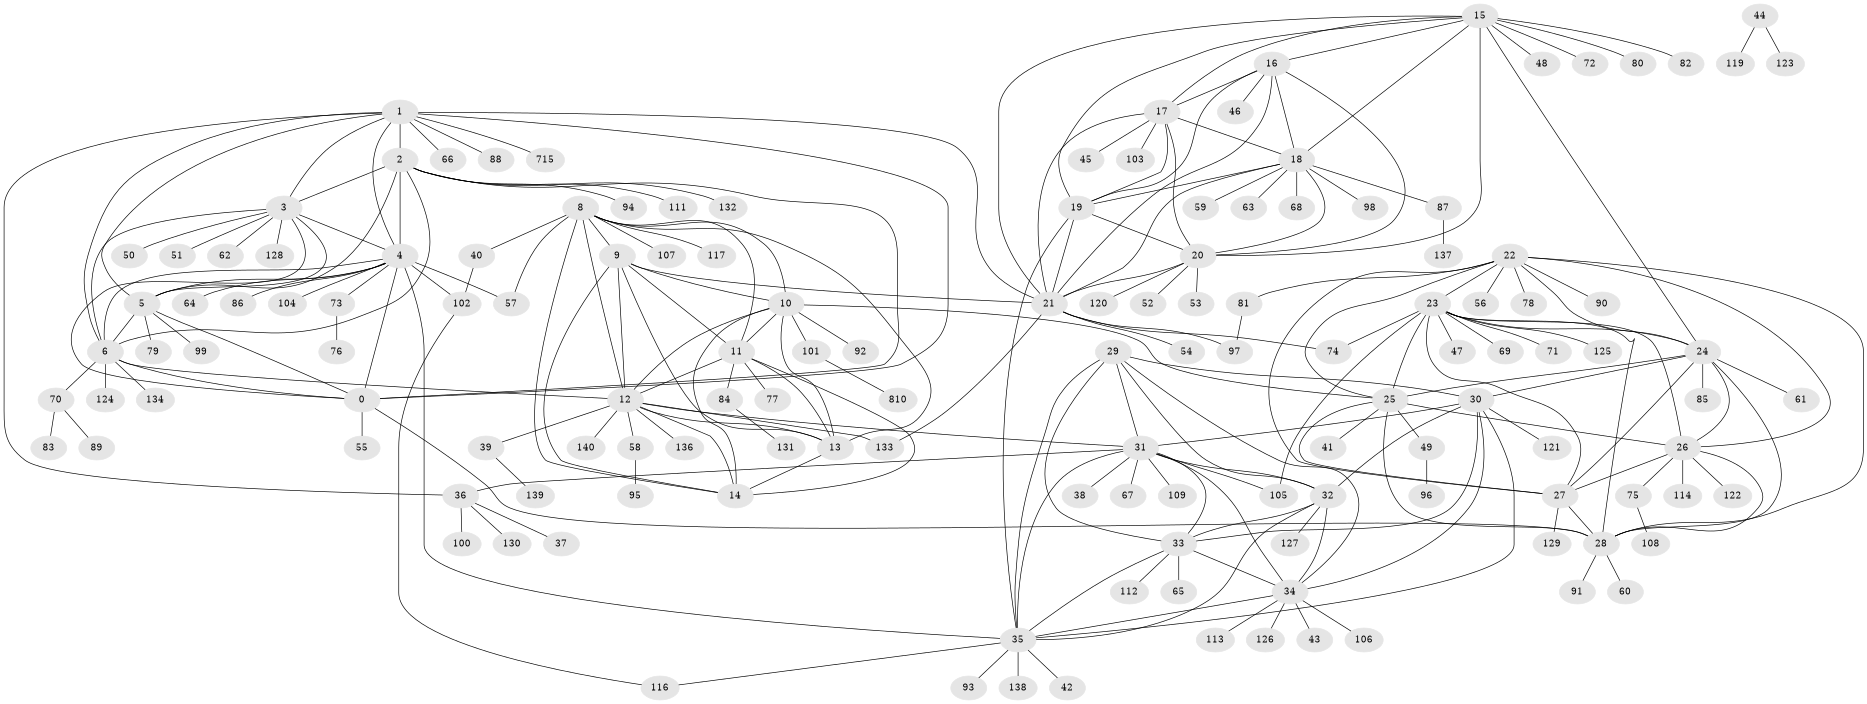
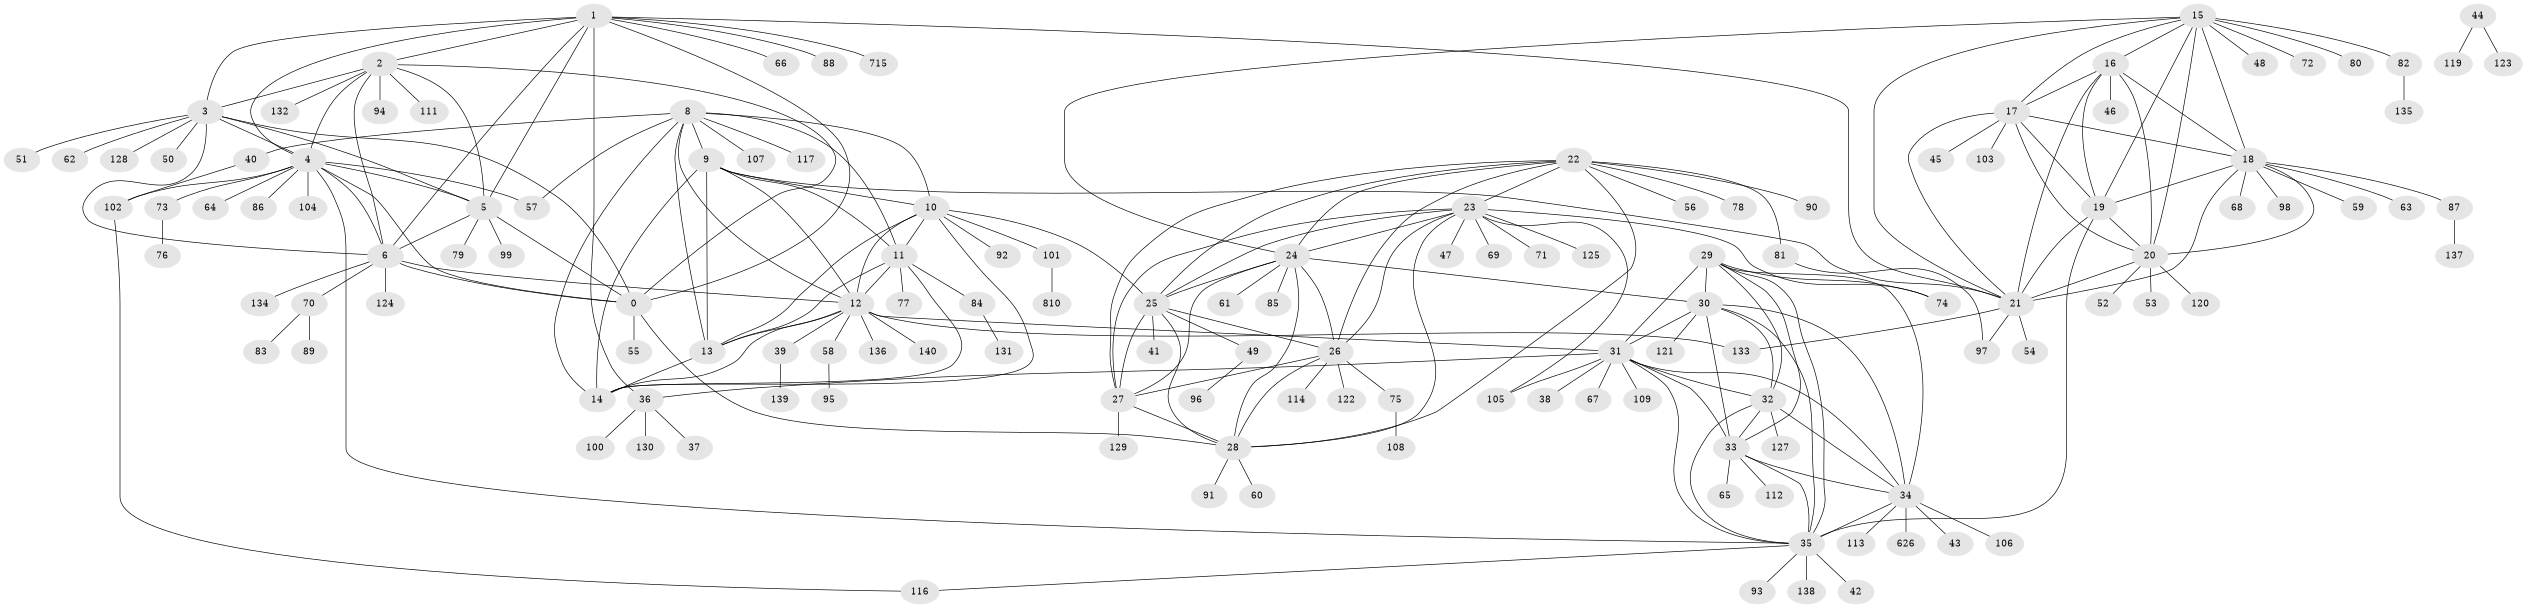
node "135": added
edge "21" -- "74": now "29" -- "74"
node "126": label "126" -> "626"
